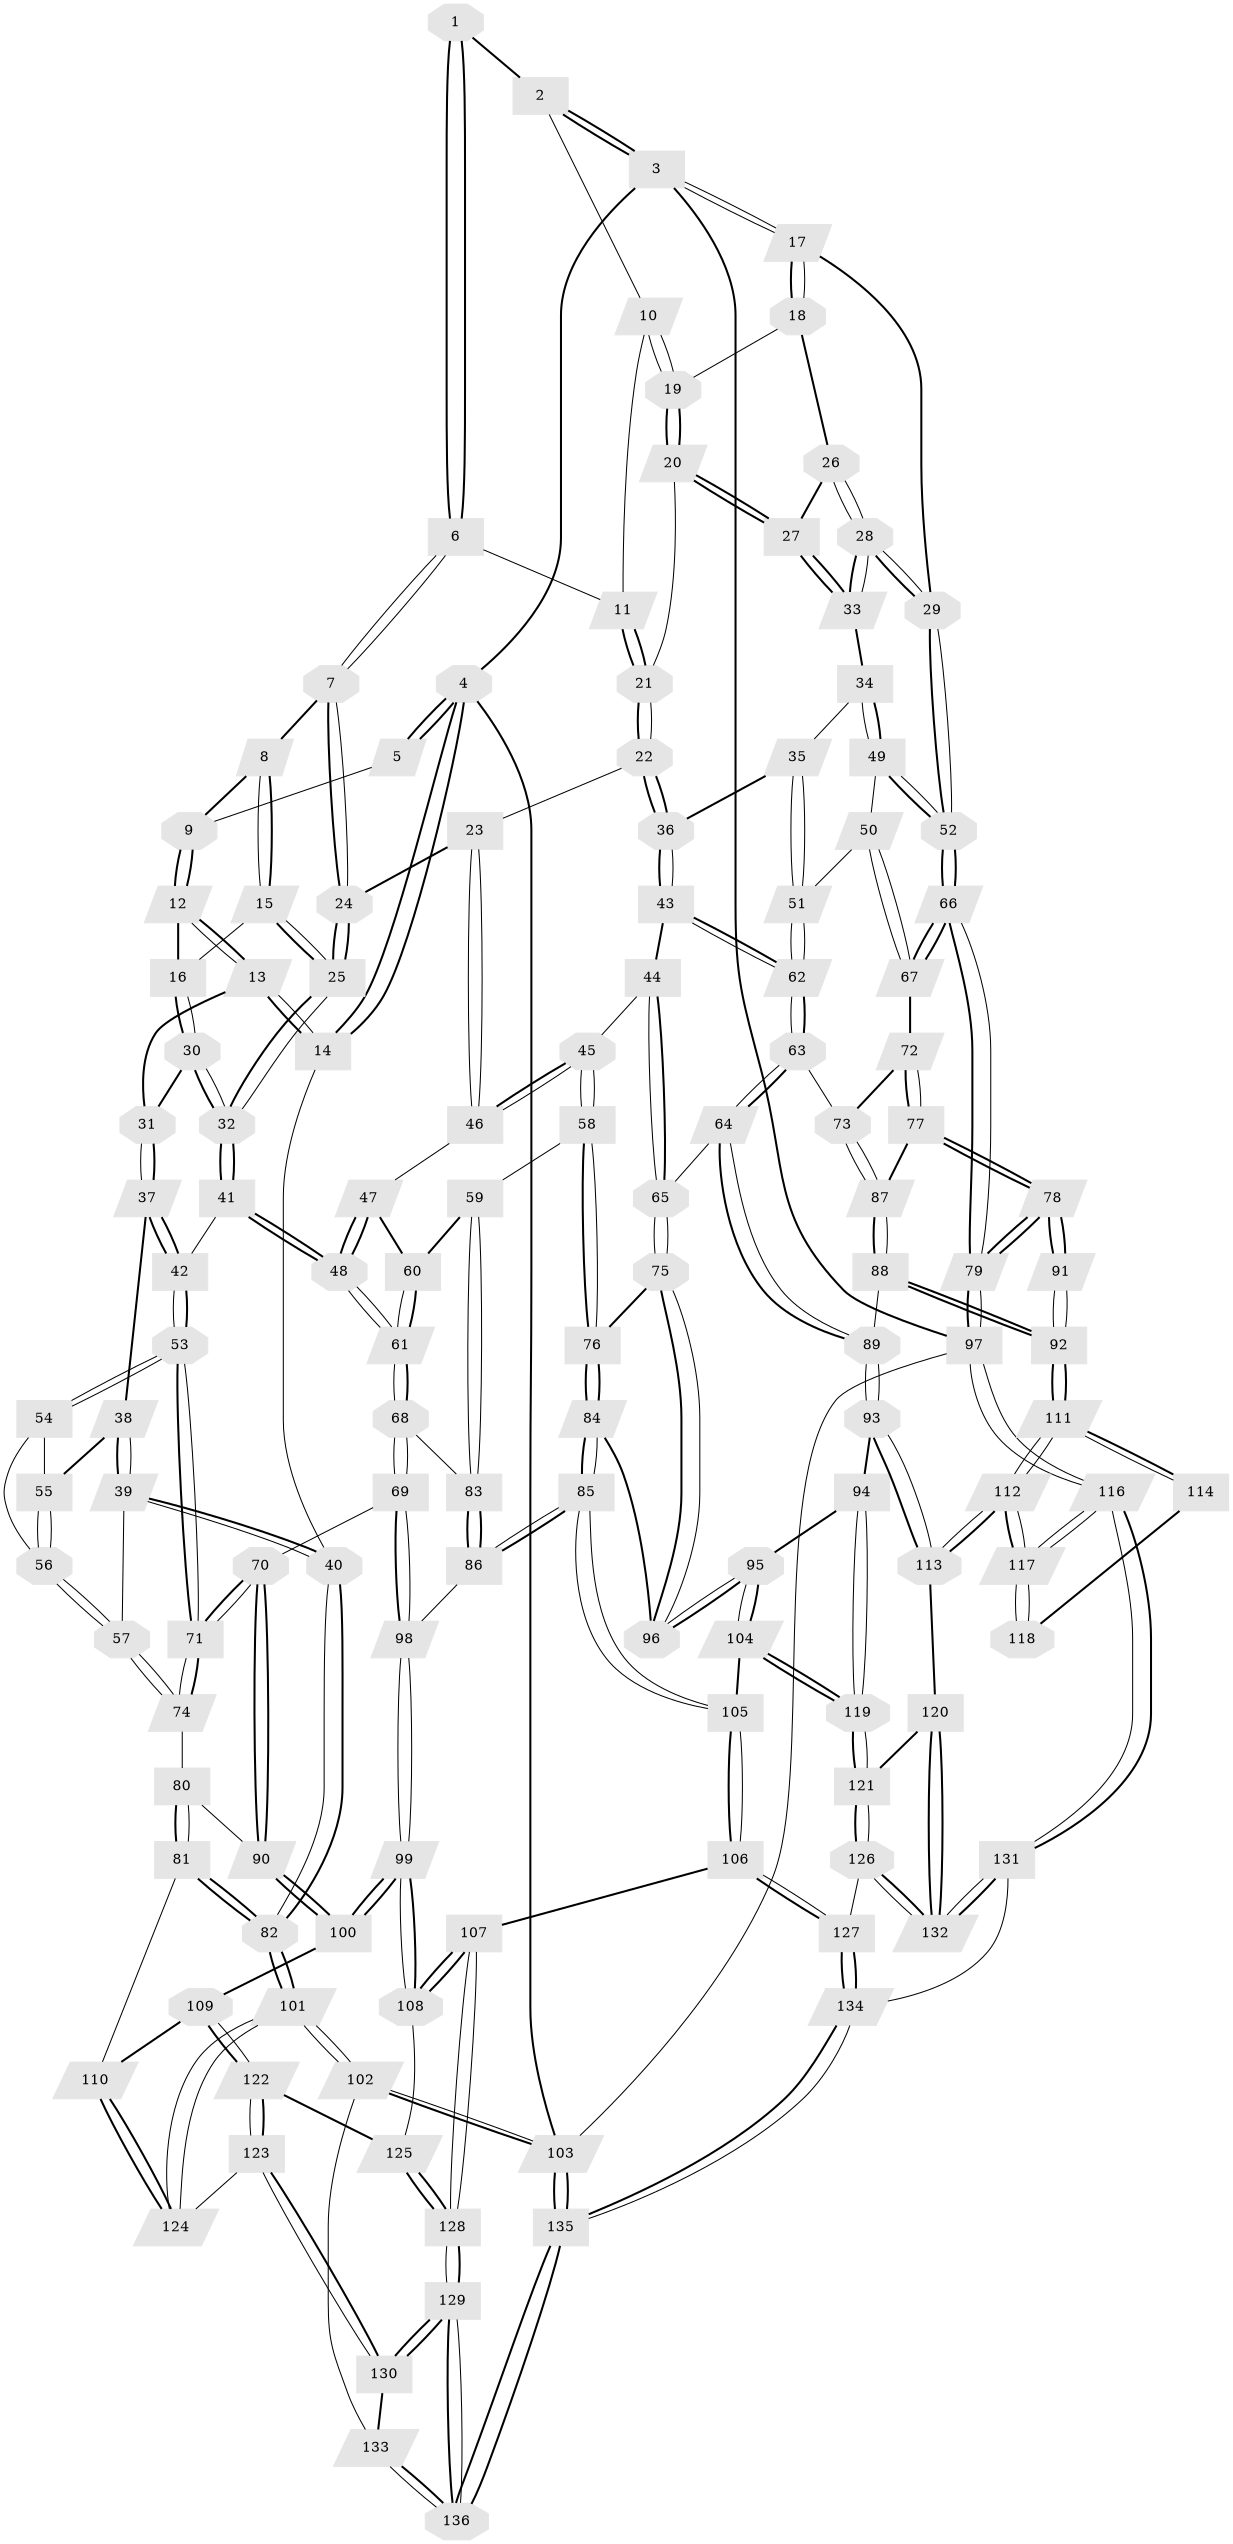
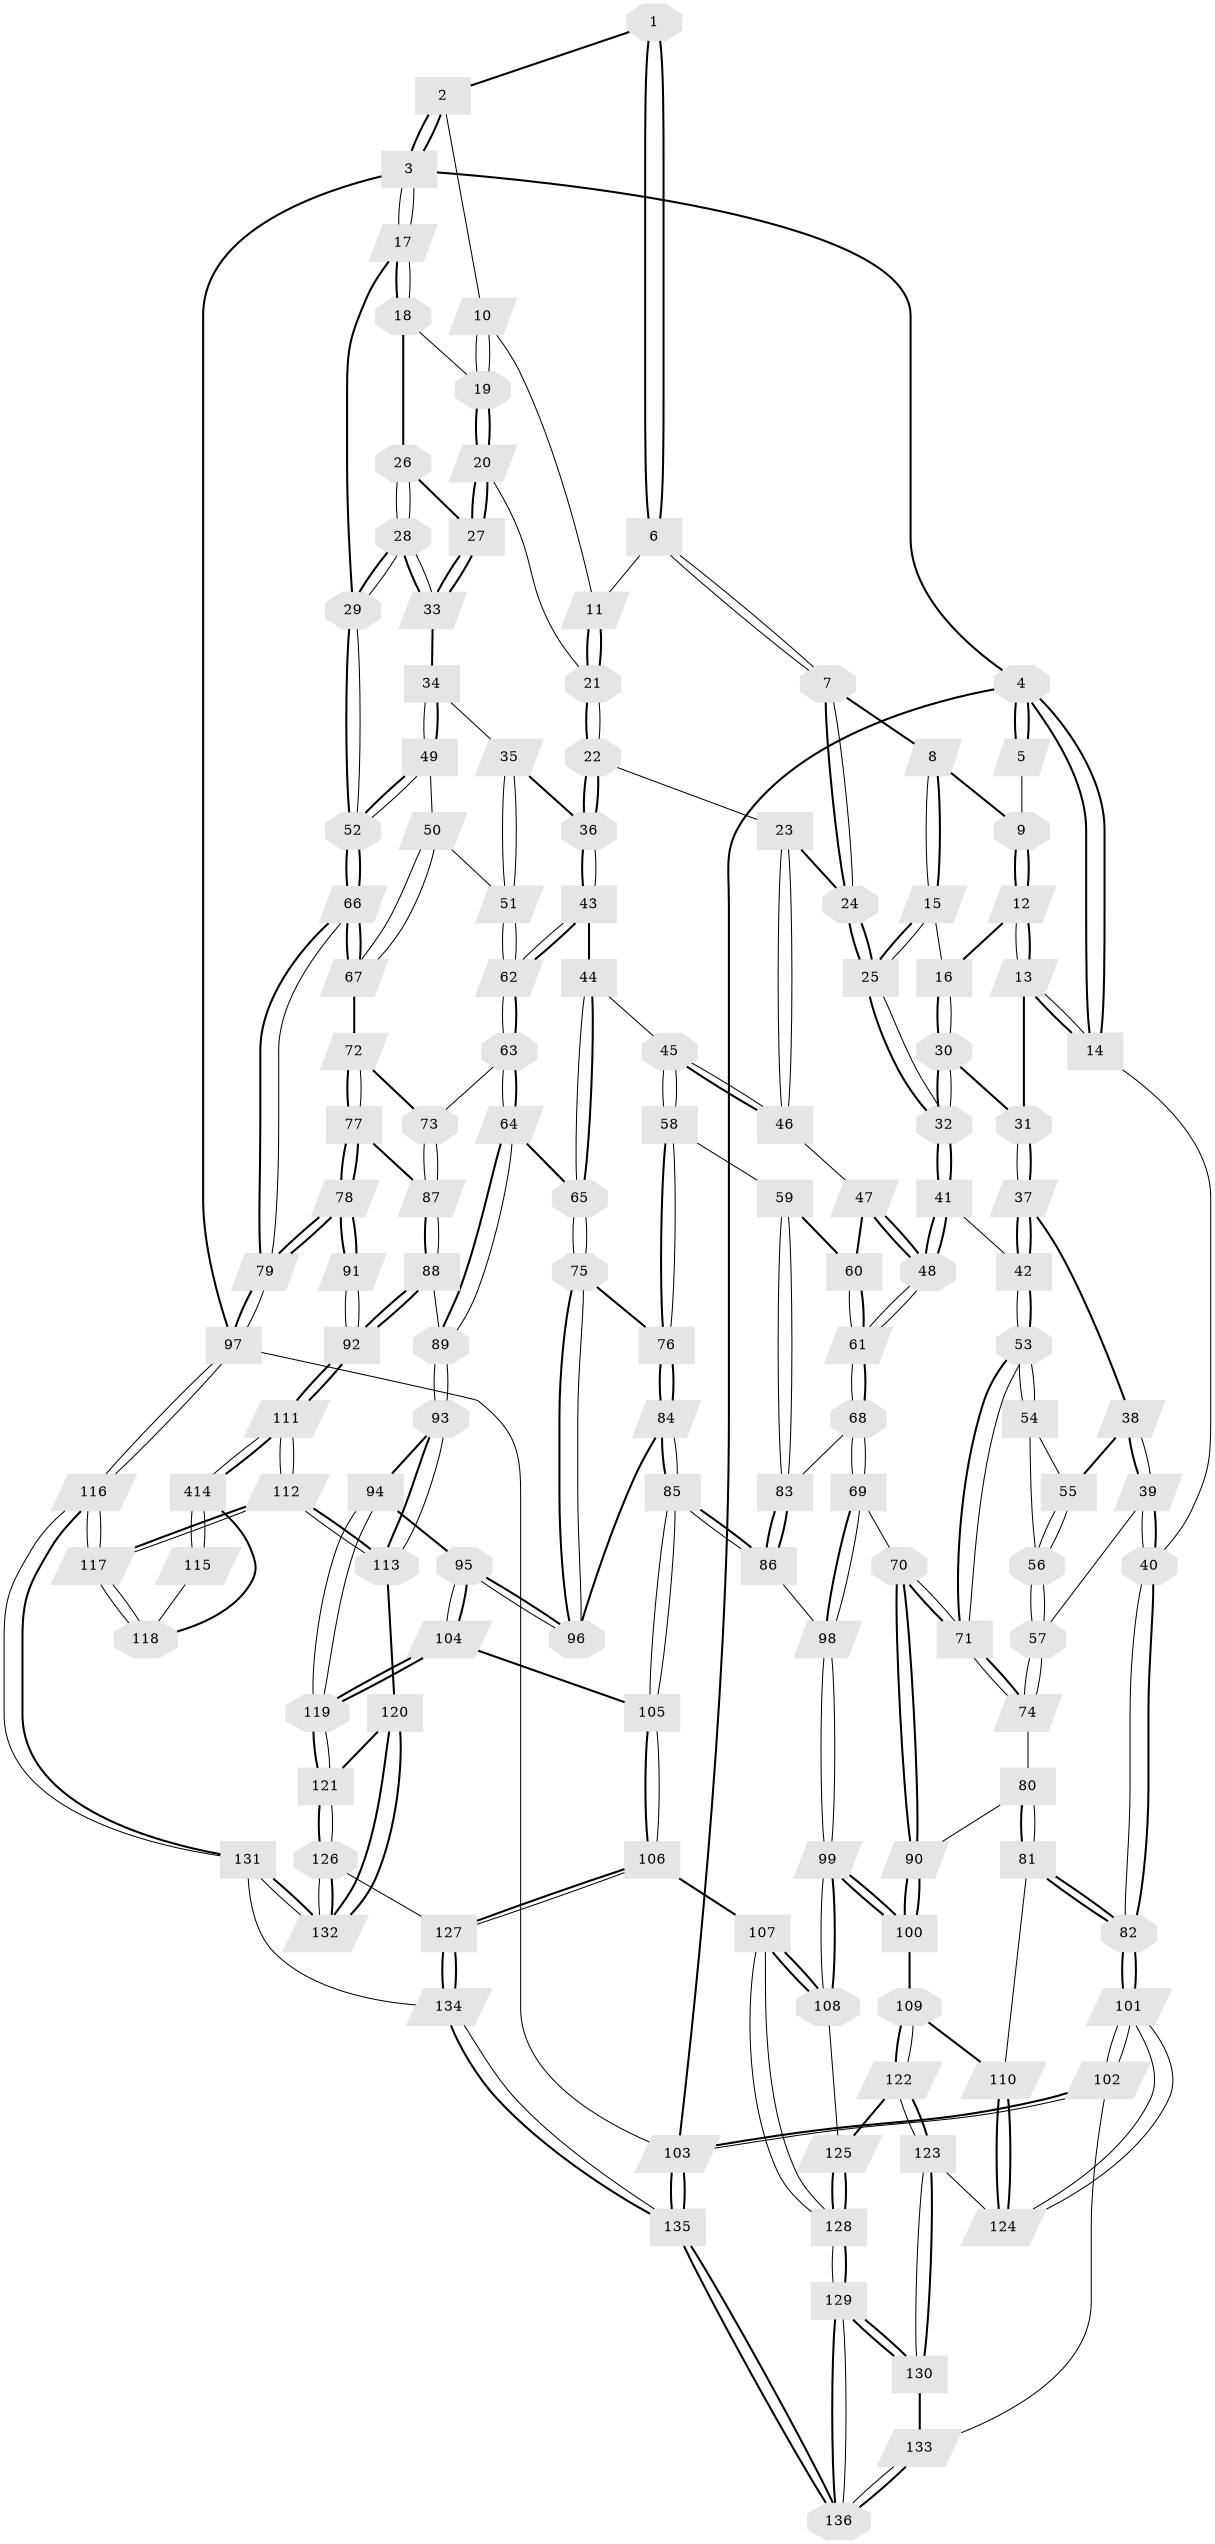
edge "64" -- "65": style solid -> bold
node "114": label "114" -> "414"
node "115": added
